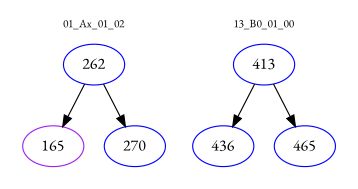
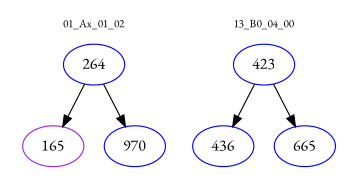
cluster "13_B0_01_00": label "13_B0_01_00" -> "13_B0_04_00"
node "262": label "262" -> "264"
node "413": label "413" -> "423"
node "270": label "270" -> "970"
node "465": label "465" -> "665"
